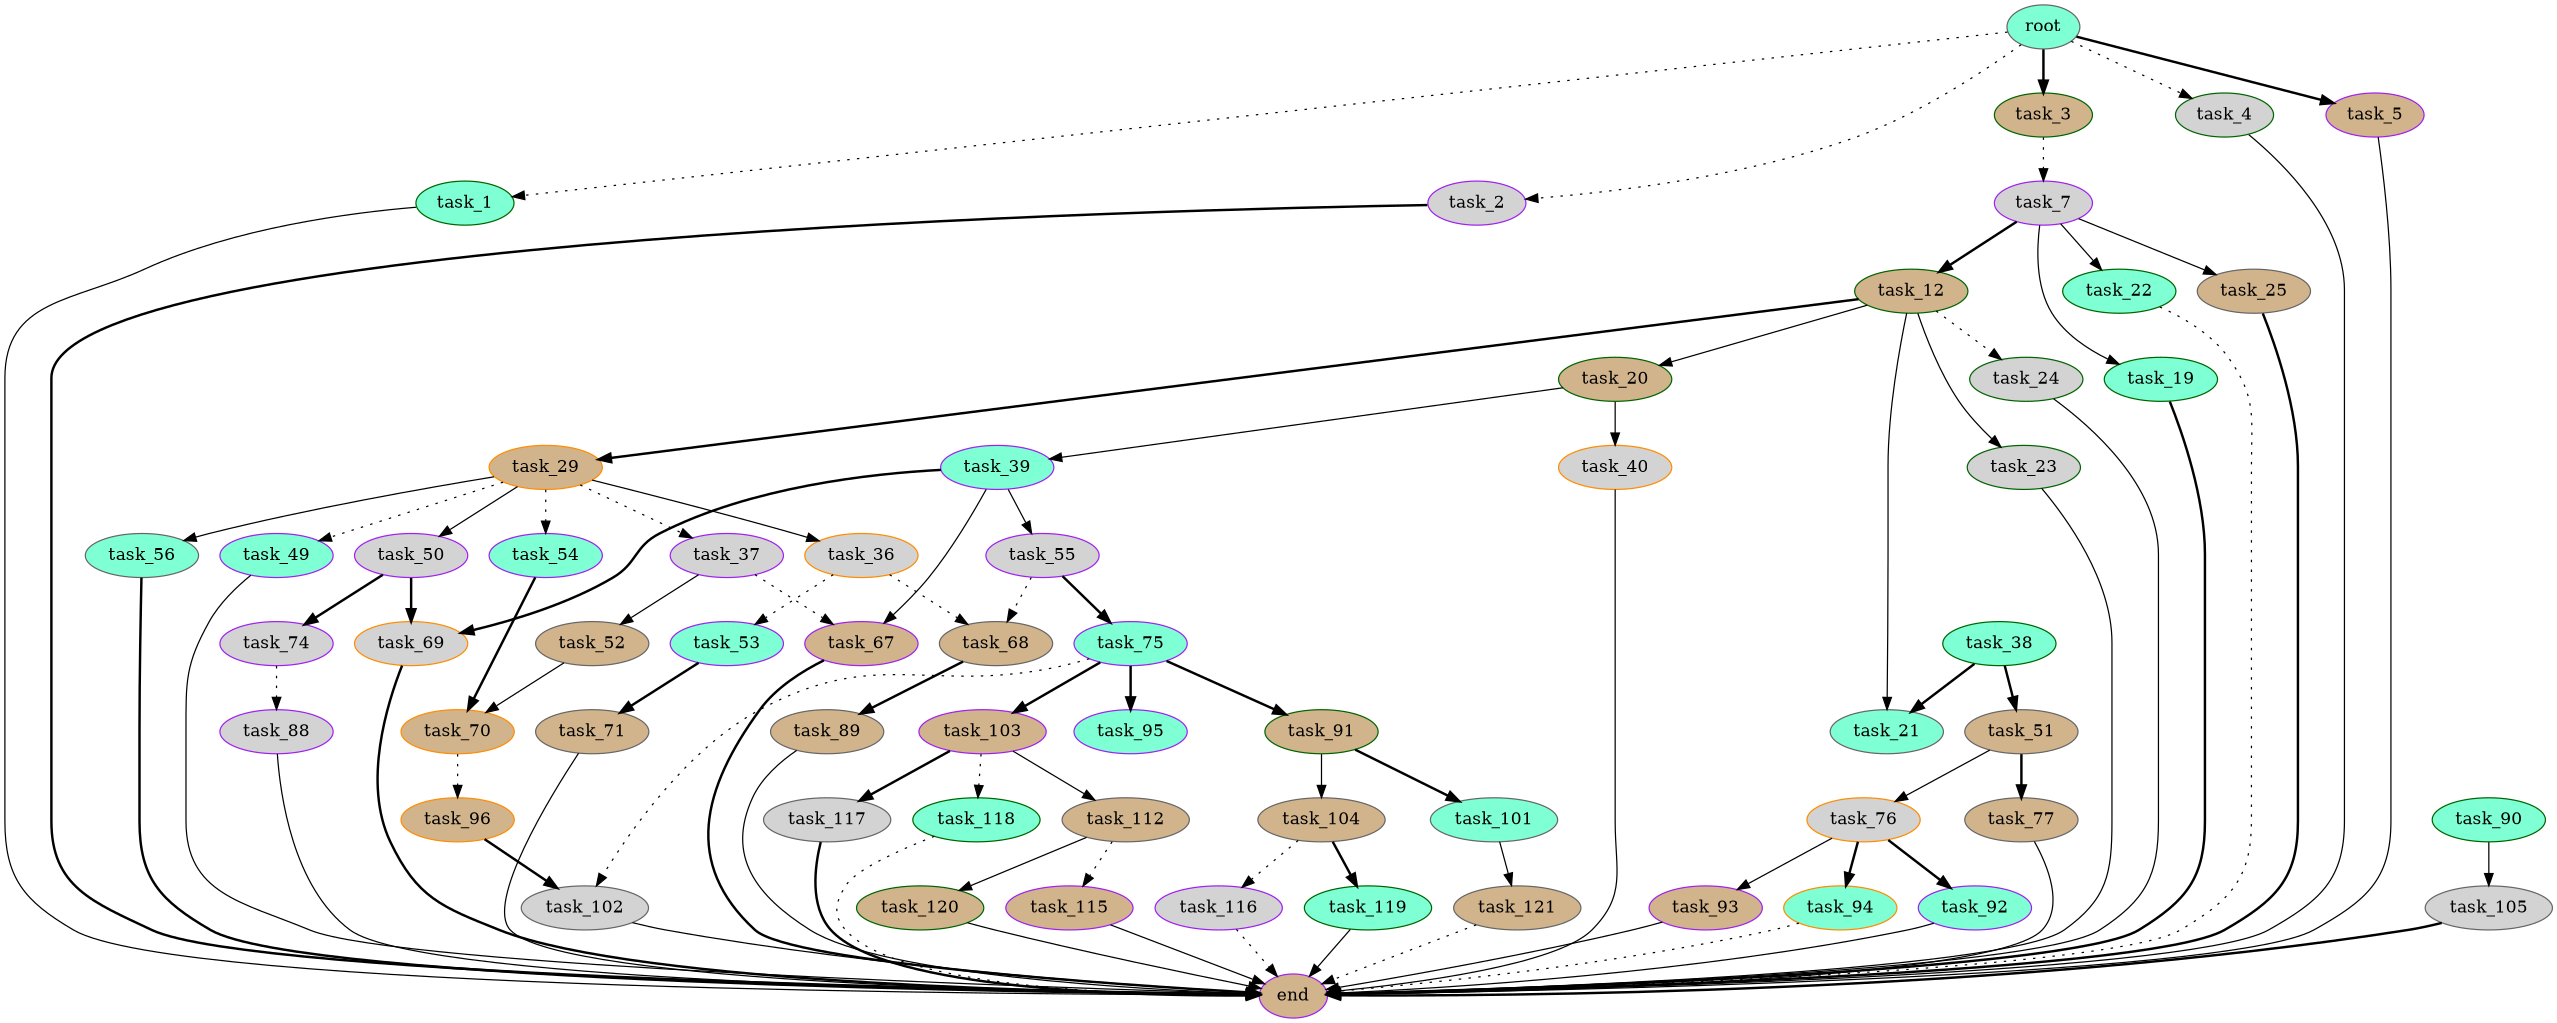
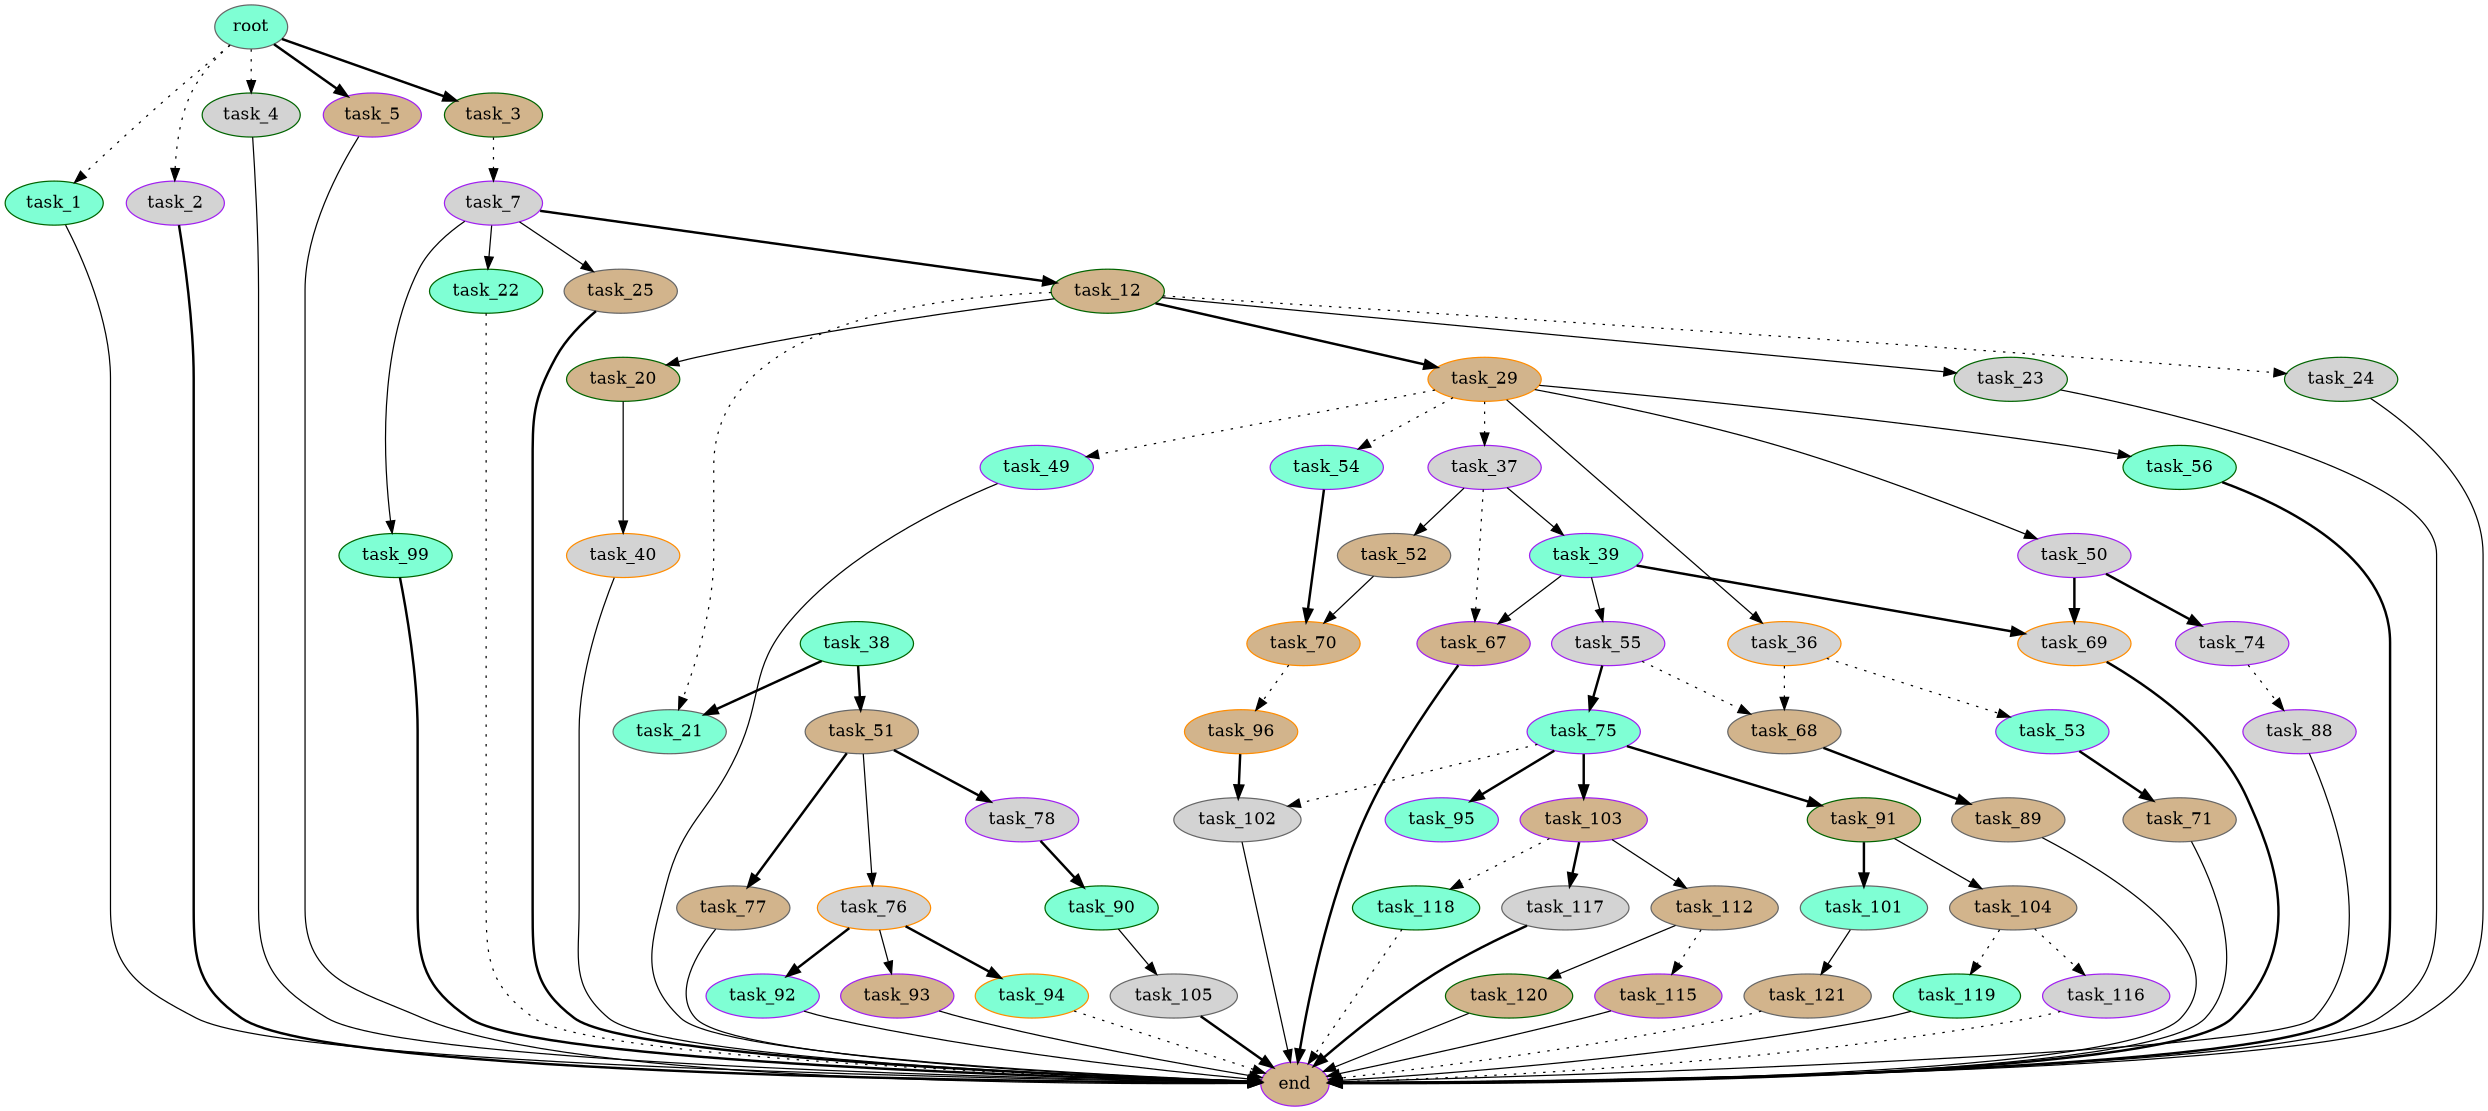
node "task_19": label "task_19" -> "task_99"
edge "task_20" -> "task_39": now "task_37" -> "task_39"
edge "task_12" -> "task_21": style solid -> dotted
node "task_56": color gray40 -> darkgreen
node "task_78": added
edge "task_104" -> "task_119": style bold -> dotted
